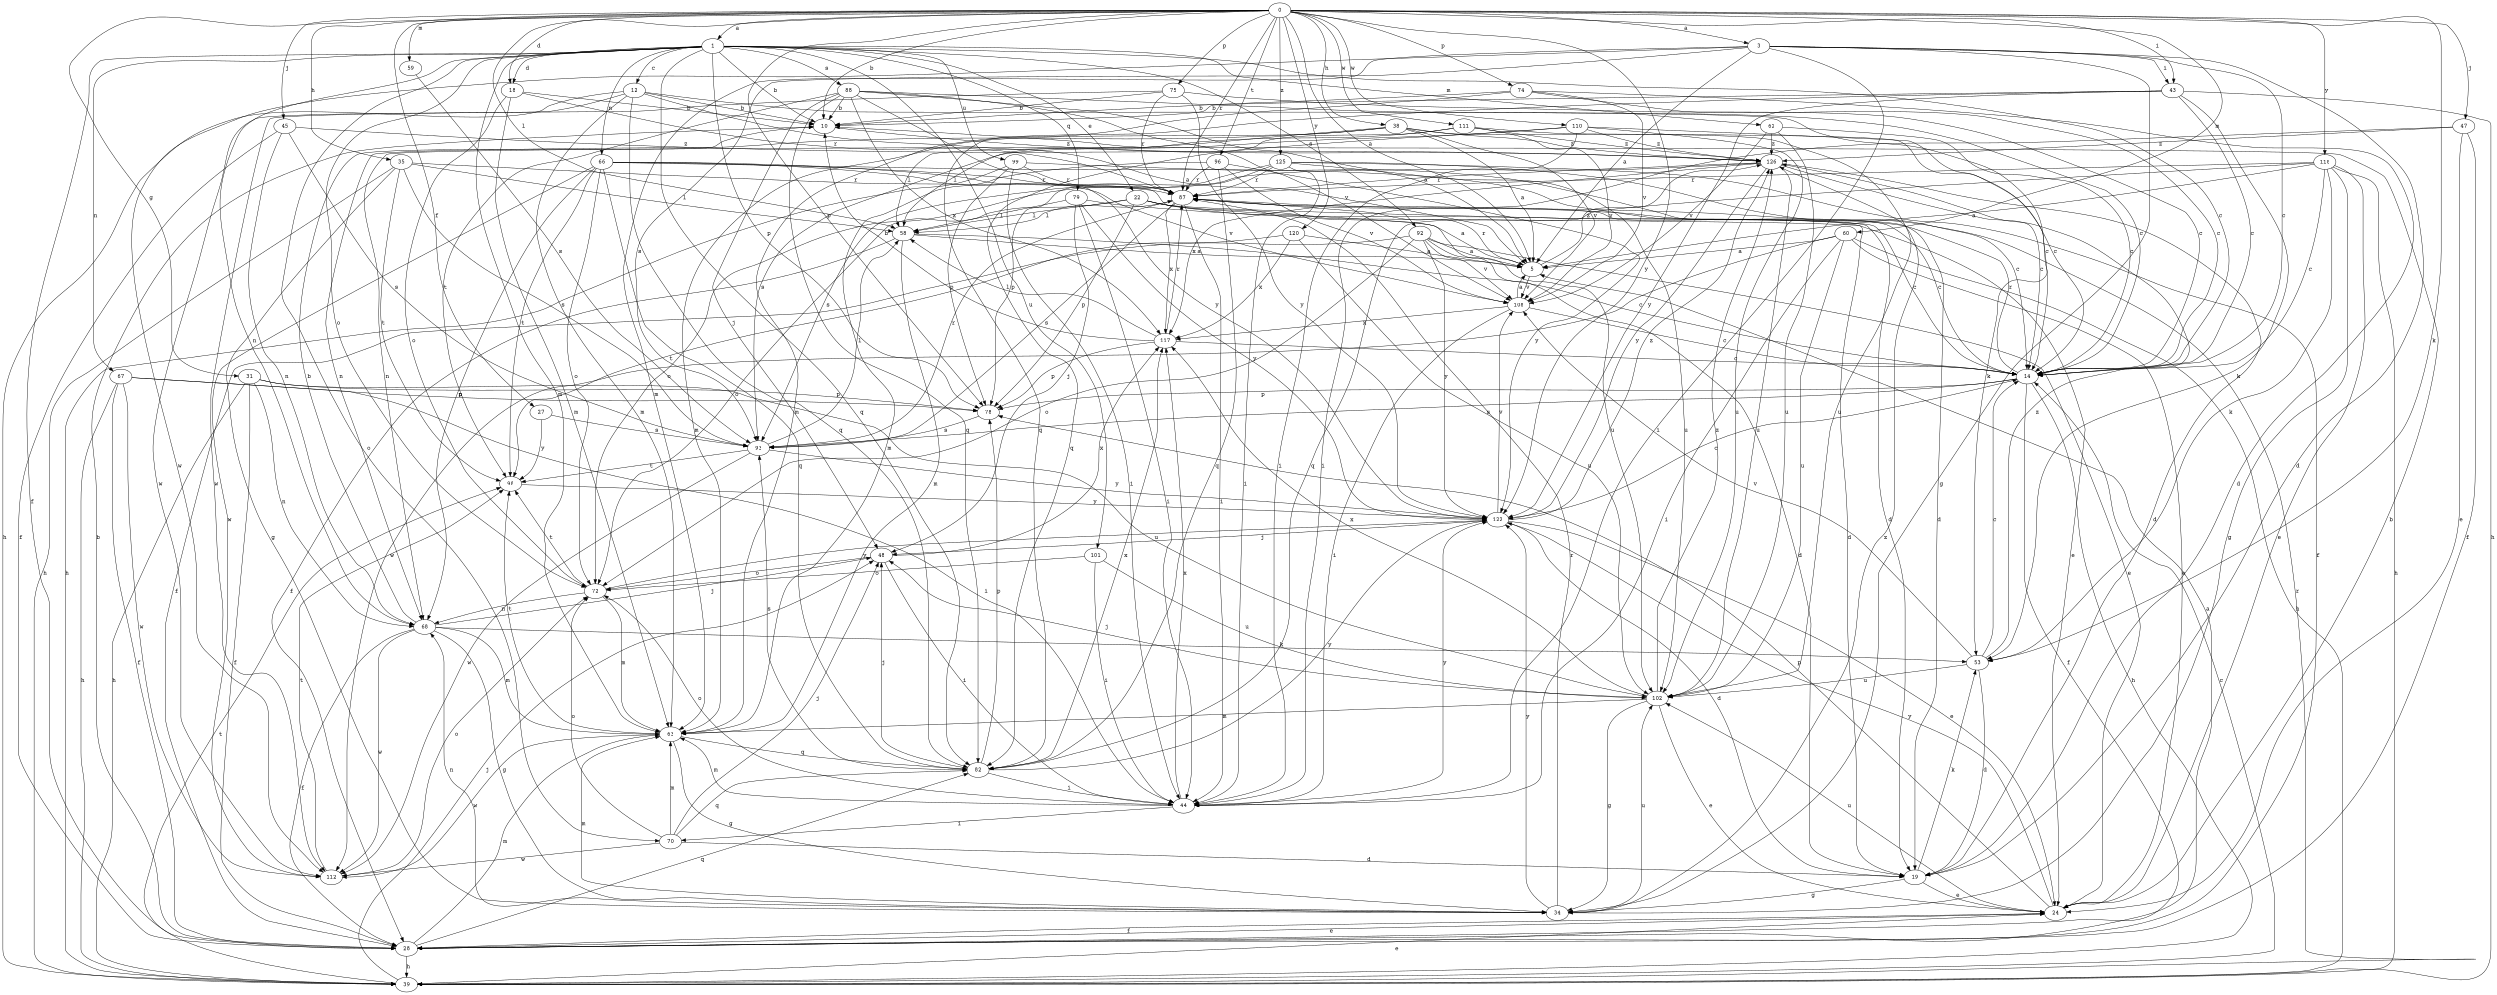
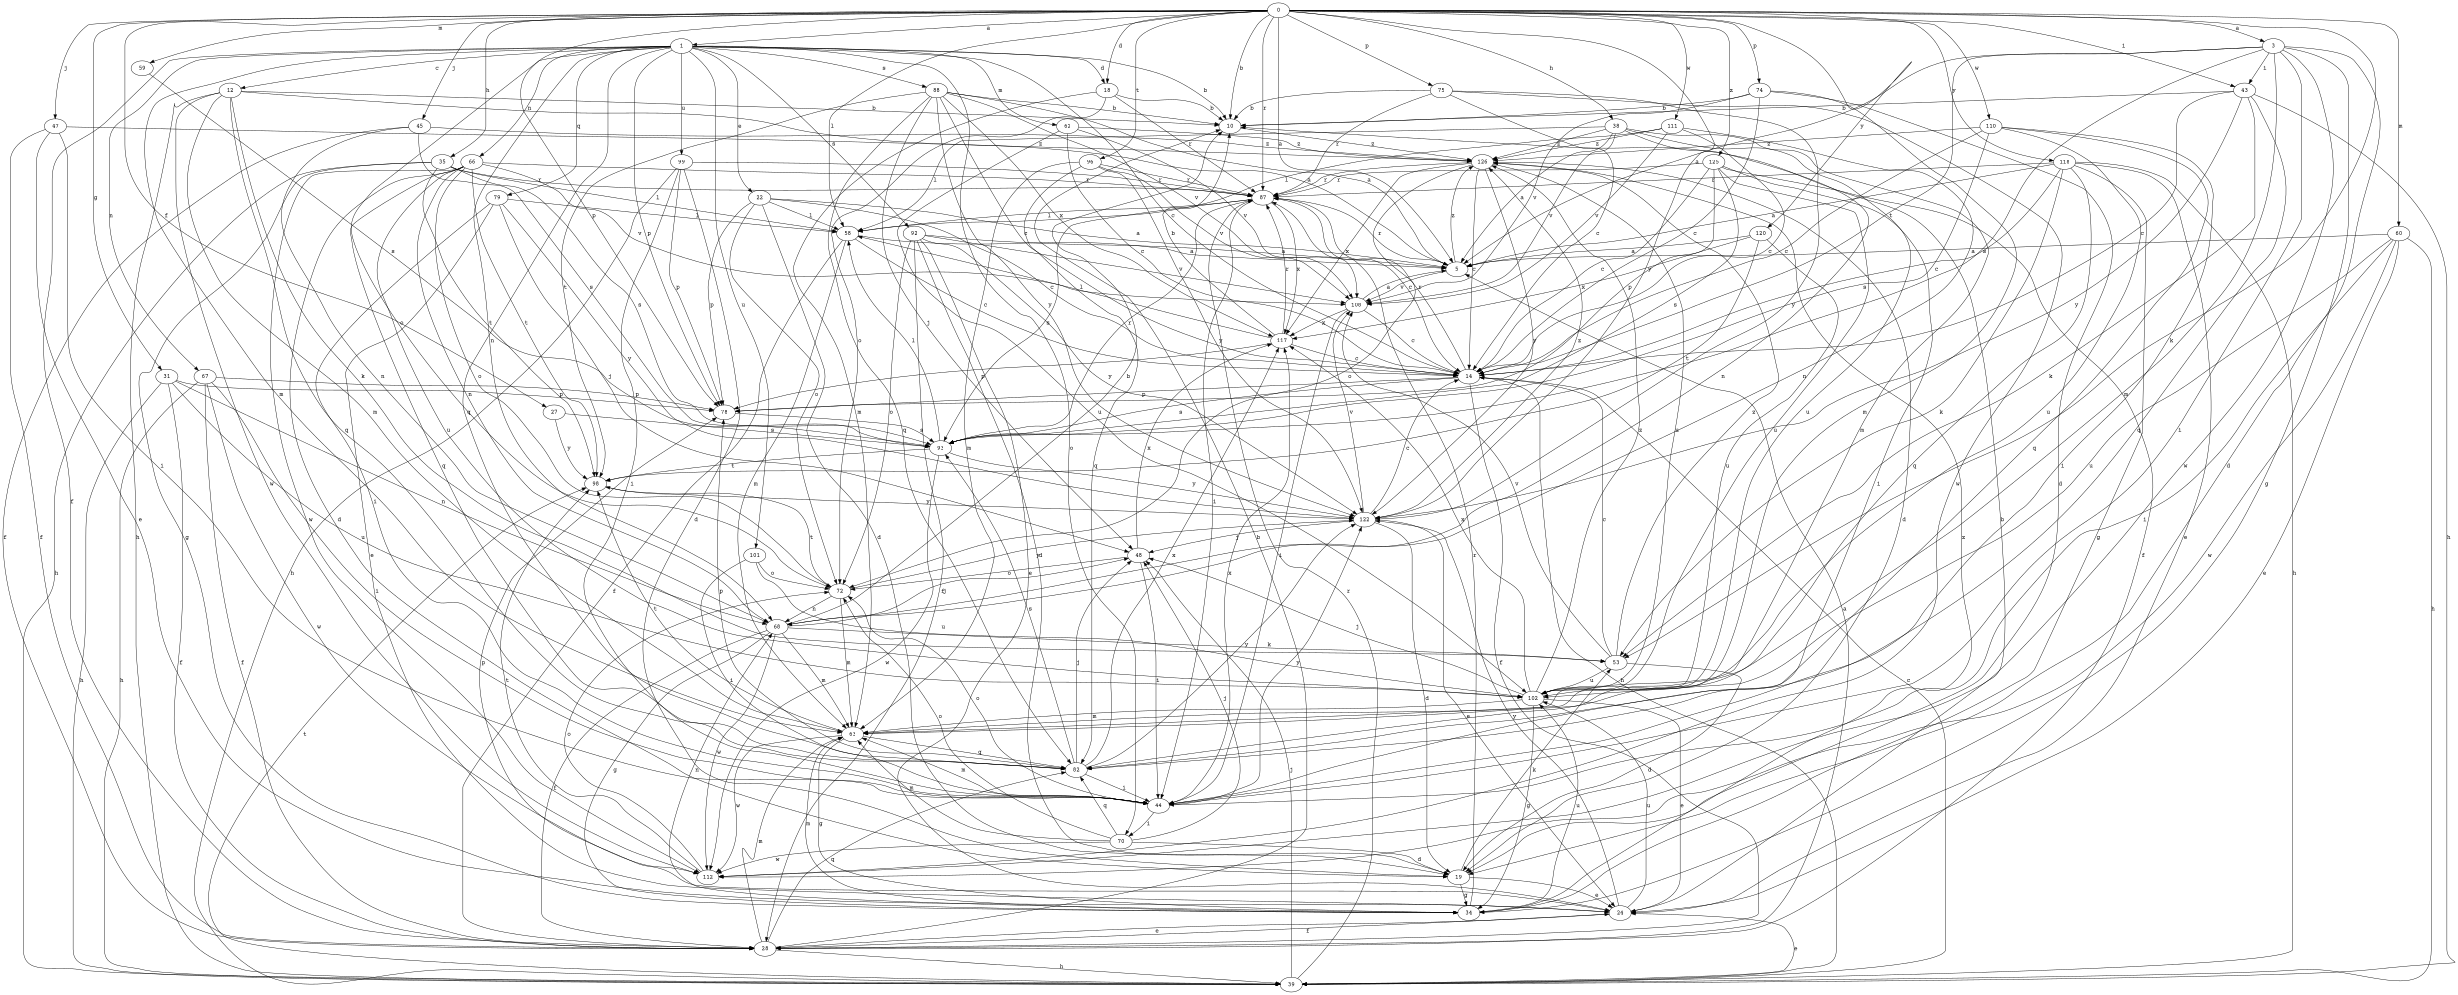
edge "3" -> "14": label "c" -> "t"
edge "34" -> "122": removed, label "y"
